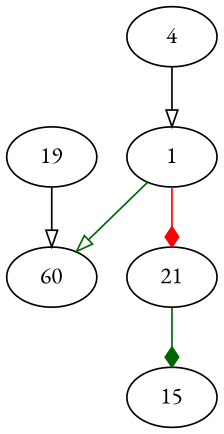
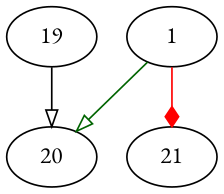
node "4": removed
node "60": label "60" -> "20"
node "15": removed
